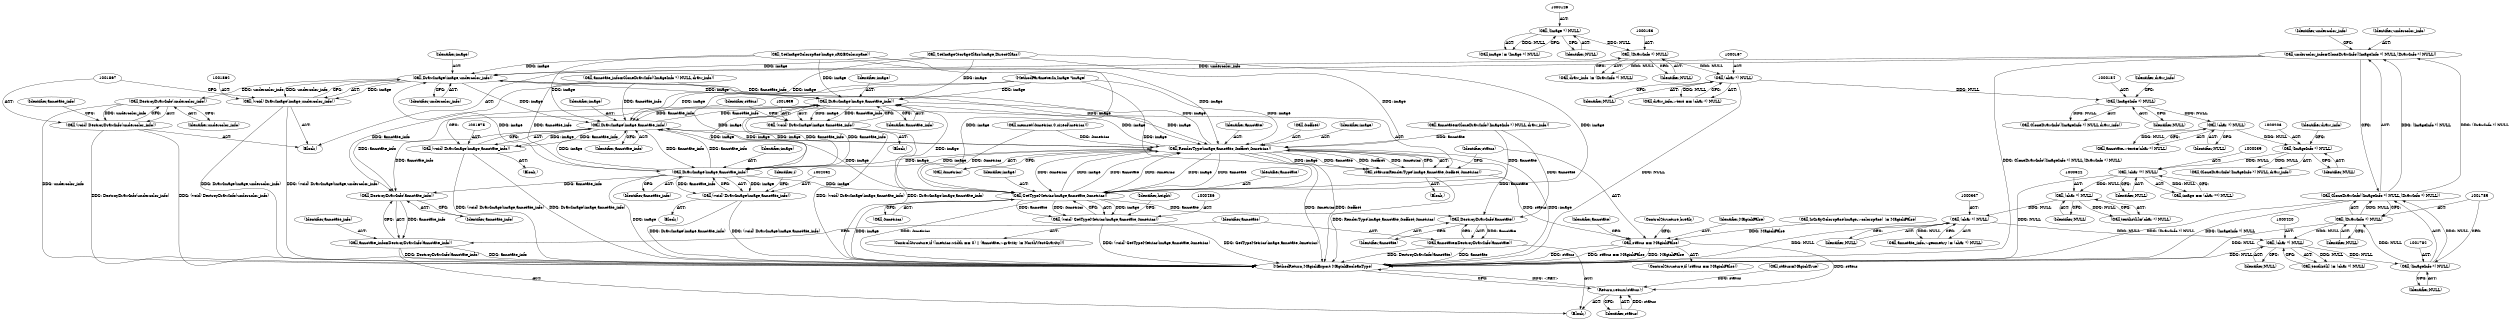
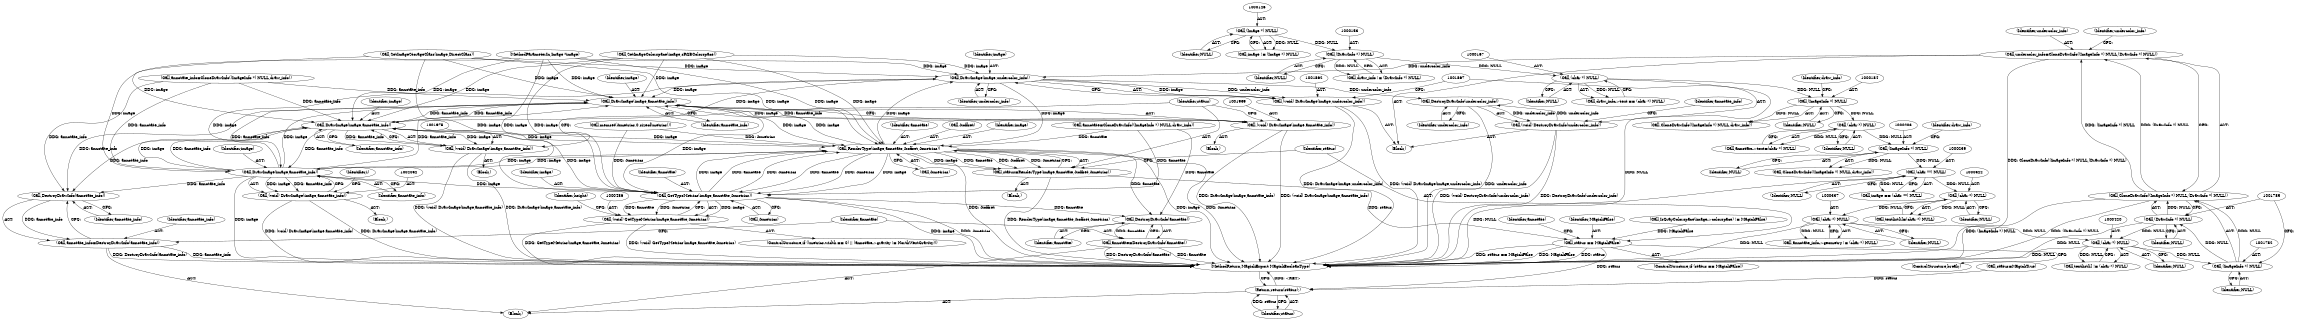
edge "(MethodParameterIn,Image *image)" -> "(Call,DrawImage(image,undercolor_info))": added, label "DDG: image"
edge "(Call,(void) DestroyDrawInfo(undercolor_info))" -> "(Call,DestroyDrawInfo(undercolor_info))": label "CFG: " -> "DDG: undercolor_info"
edge "(ControlStructure,break;)" -> "(Call,status == MagickFalse)": reversed
